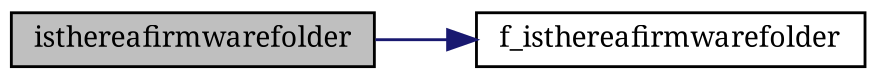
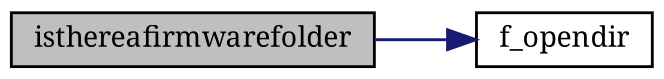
node "f_isthereafirmwarefolder": label "f_isthereafirmwarefolder" -> "f_opendir"
